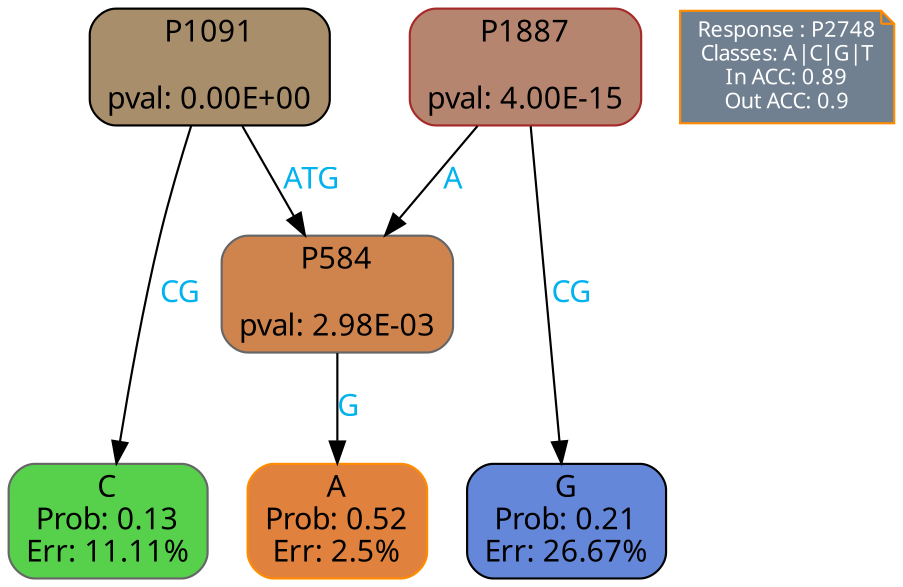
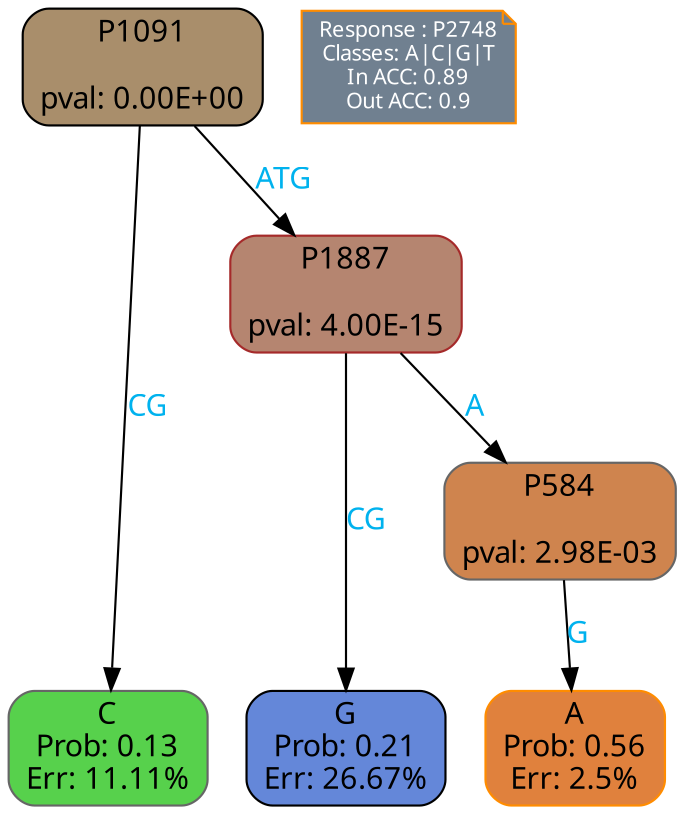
edge "P1091 pval: 0.00E+00" -> "P584 pval: 2.98E-03": now "P1091 pval: 0.00E+00" -> "P1887 pval: 4.00E-15"
node "A Prob: 0.52 Err: 2.5%": label "A Prob: 0.52 Err: 2.5%" -> "A Prob: 0.56 Err: 2.5%"
